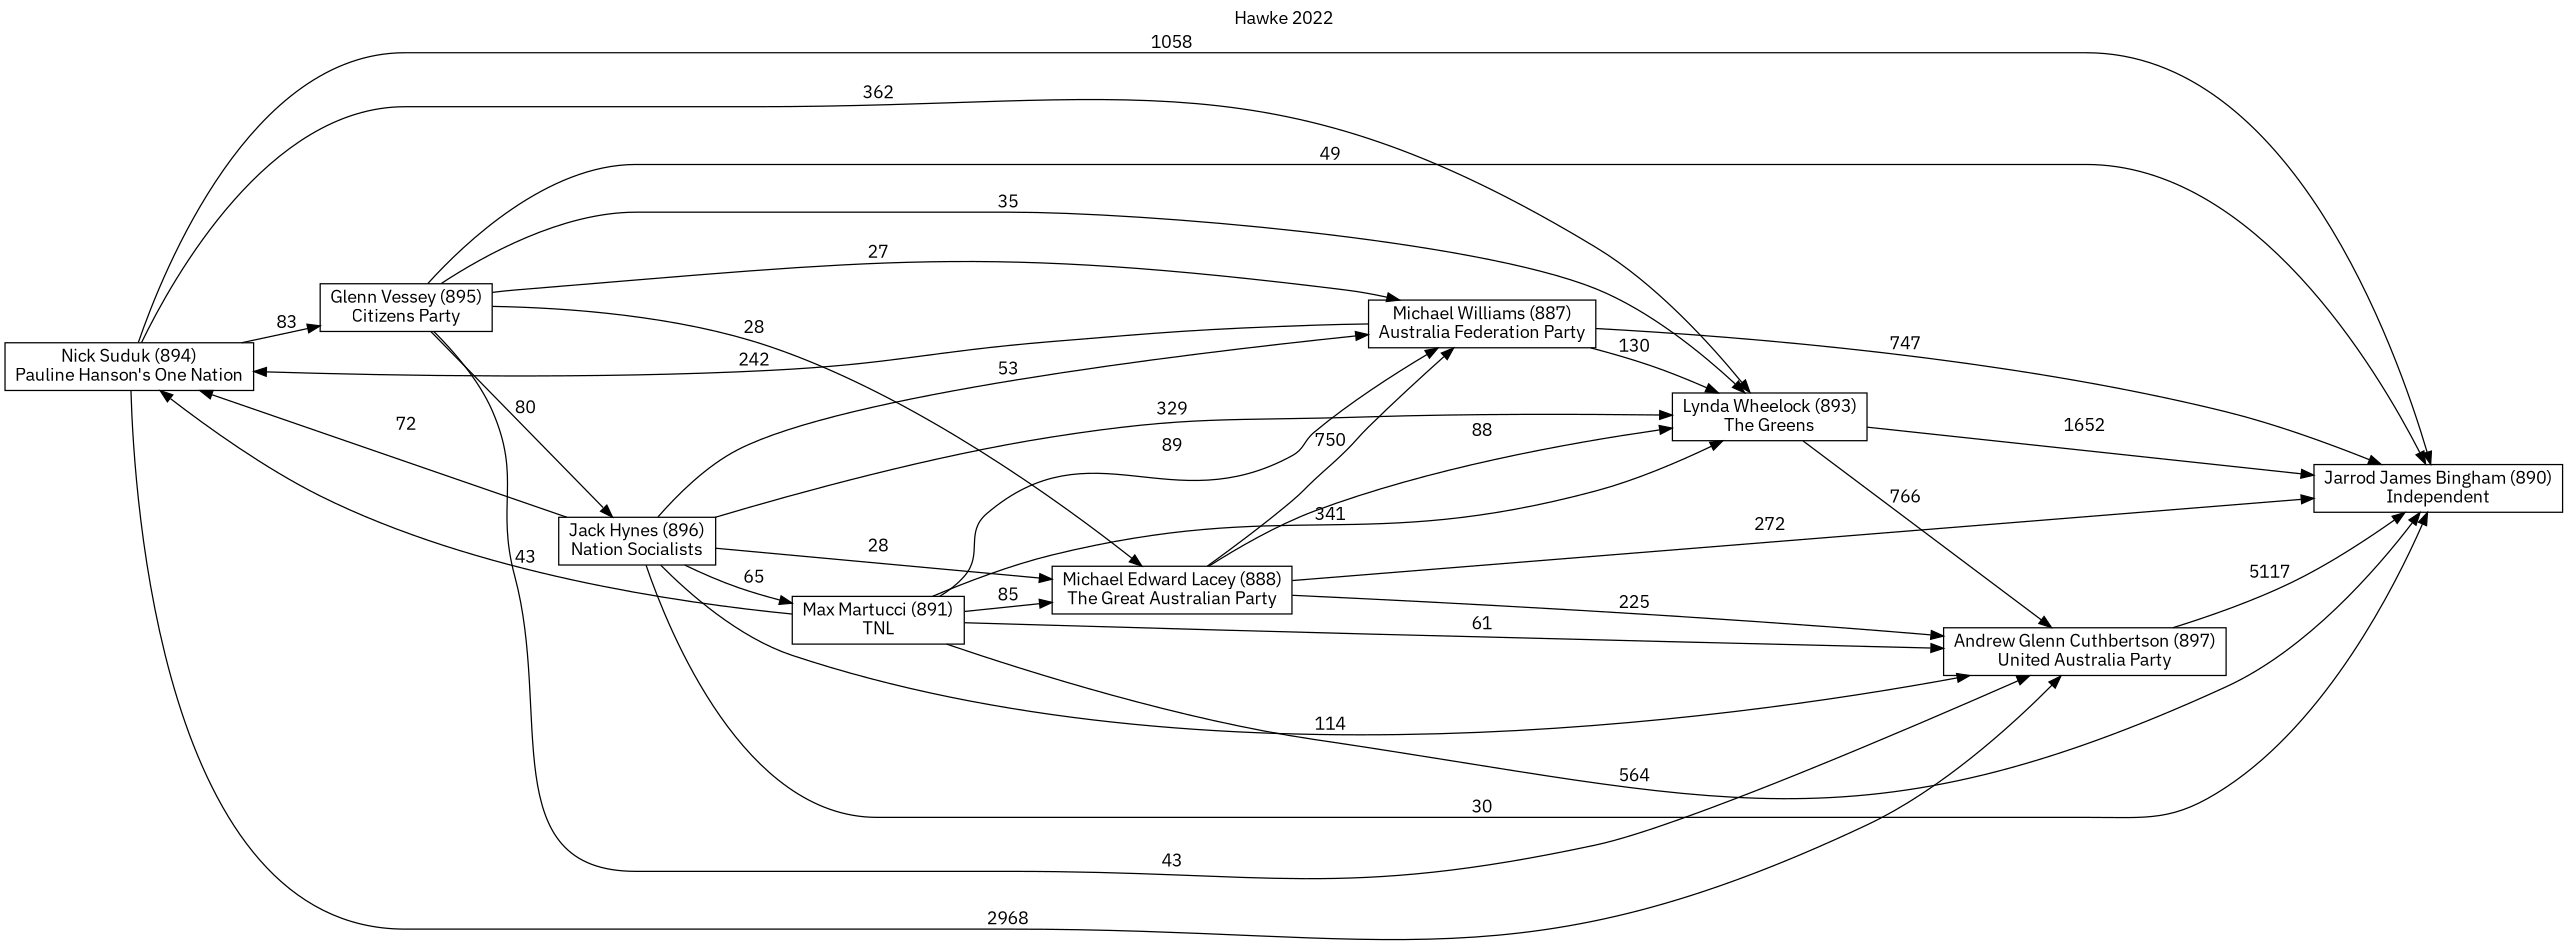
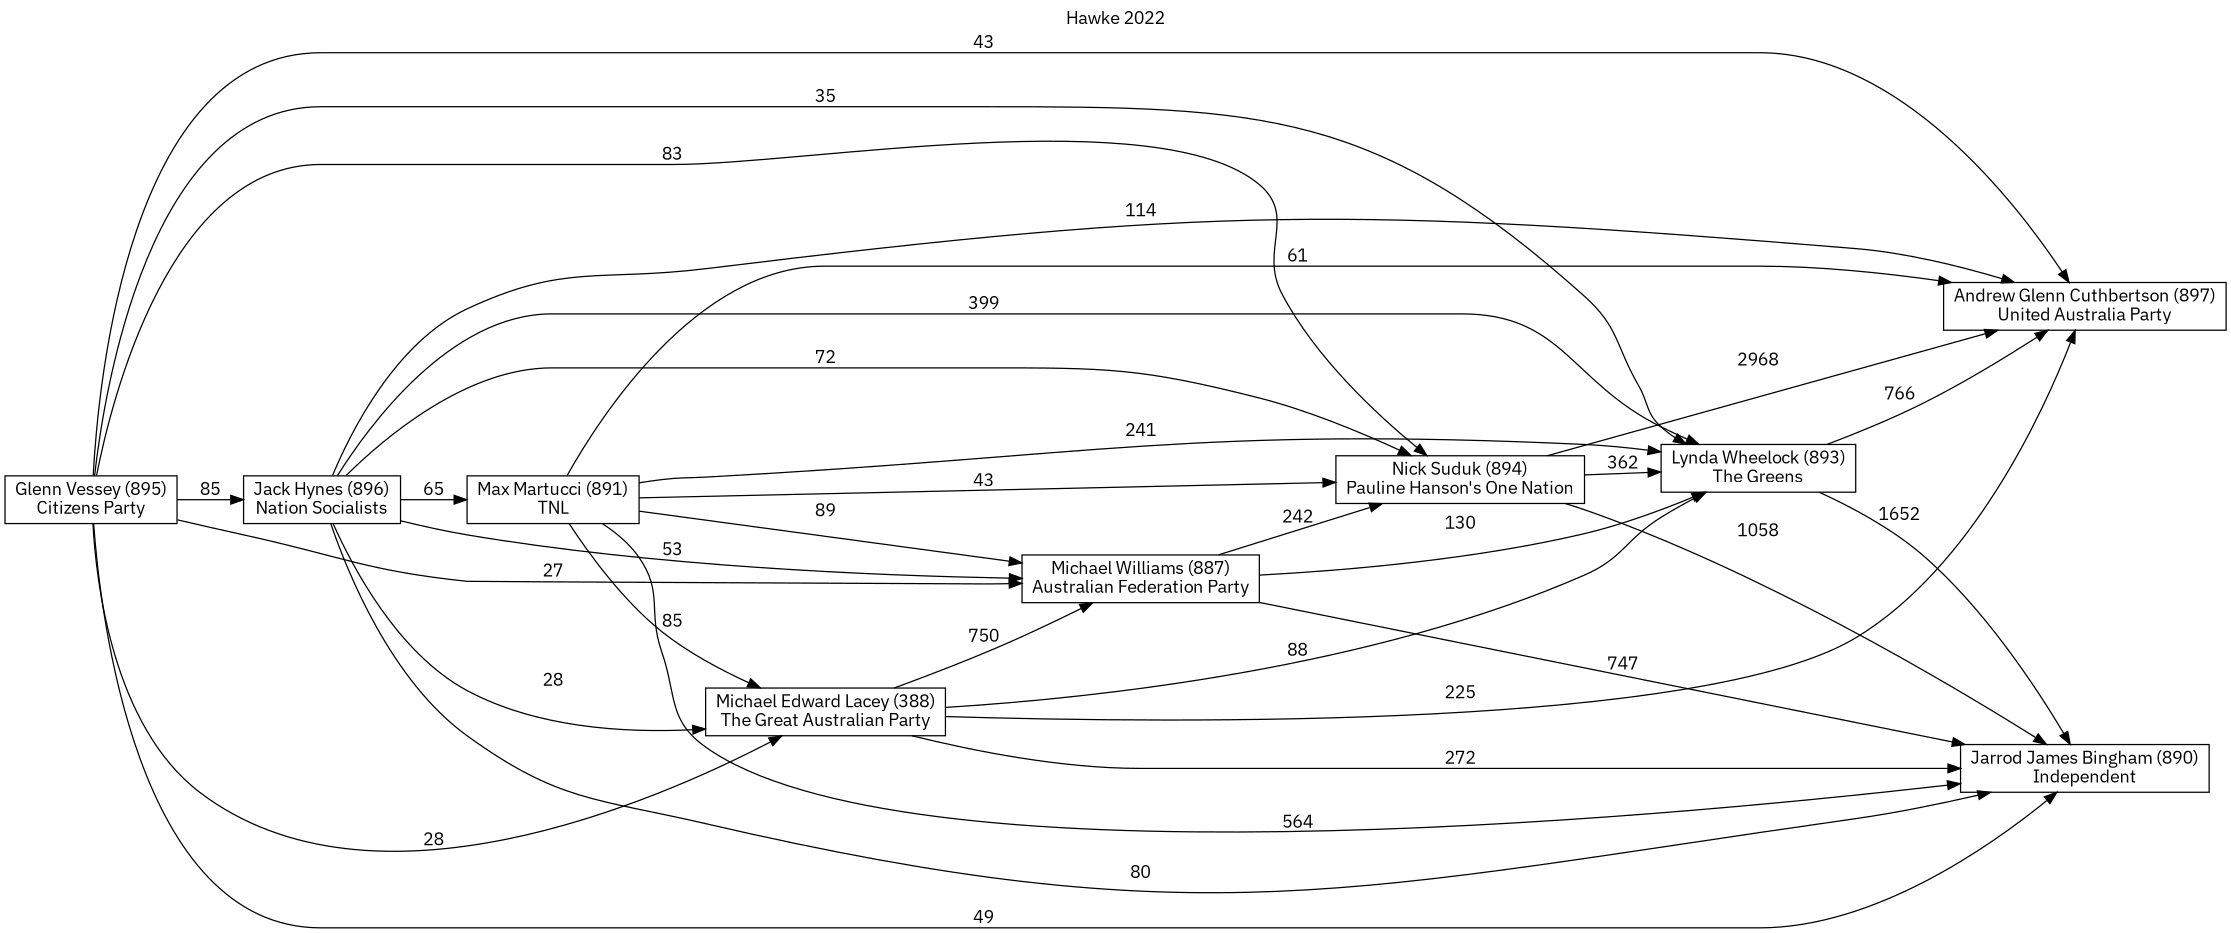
node "Michael Williams (887) Australia Federation Party": label "Michael Williams (887) Australia Federation Party" -> "Michael Williams (887) Australian Federation Party"
edge "Nick Suduk (894) Pauline Hanson's One Nation" -> "Glenn Vessey (895) Citizens Party": reversed
edge "Glenn Vessey (895) Citizens Party" -> "Jack Hynes (896) Nation Socialists": label "80" -> "85"
edge "Jack Hynes (896) Nation Socialists" -> "Lynda Wheelock (893) The Greens": label "329" -> "399"
edge "Max Martucci (891) TNL" -> "Lynda Wheelock (893) The Greens": label "341" -> "241"
edge "Andrew Glenn Cuthbertson (897) United Australia Party" -> "Jarrod James Bingham (890) Independent": removed, label "5117"
node "Michael Edward Lacey (888) The Great Australian Party": label "Michael Edward Lacey (888) The Great Australian Party" -> "Michael Edward Lacey (388) The Great Australian Party"
edge "Jack Hynes (896) Nation Socialists" -> "Jarrod James Bingham (890) Independent": label "30" -> "80"
